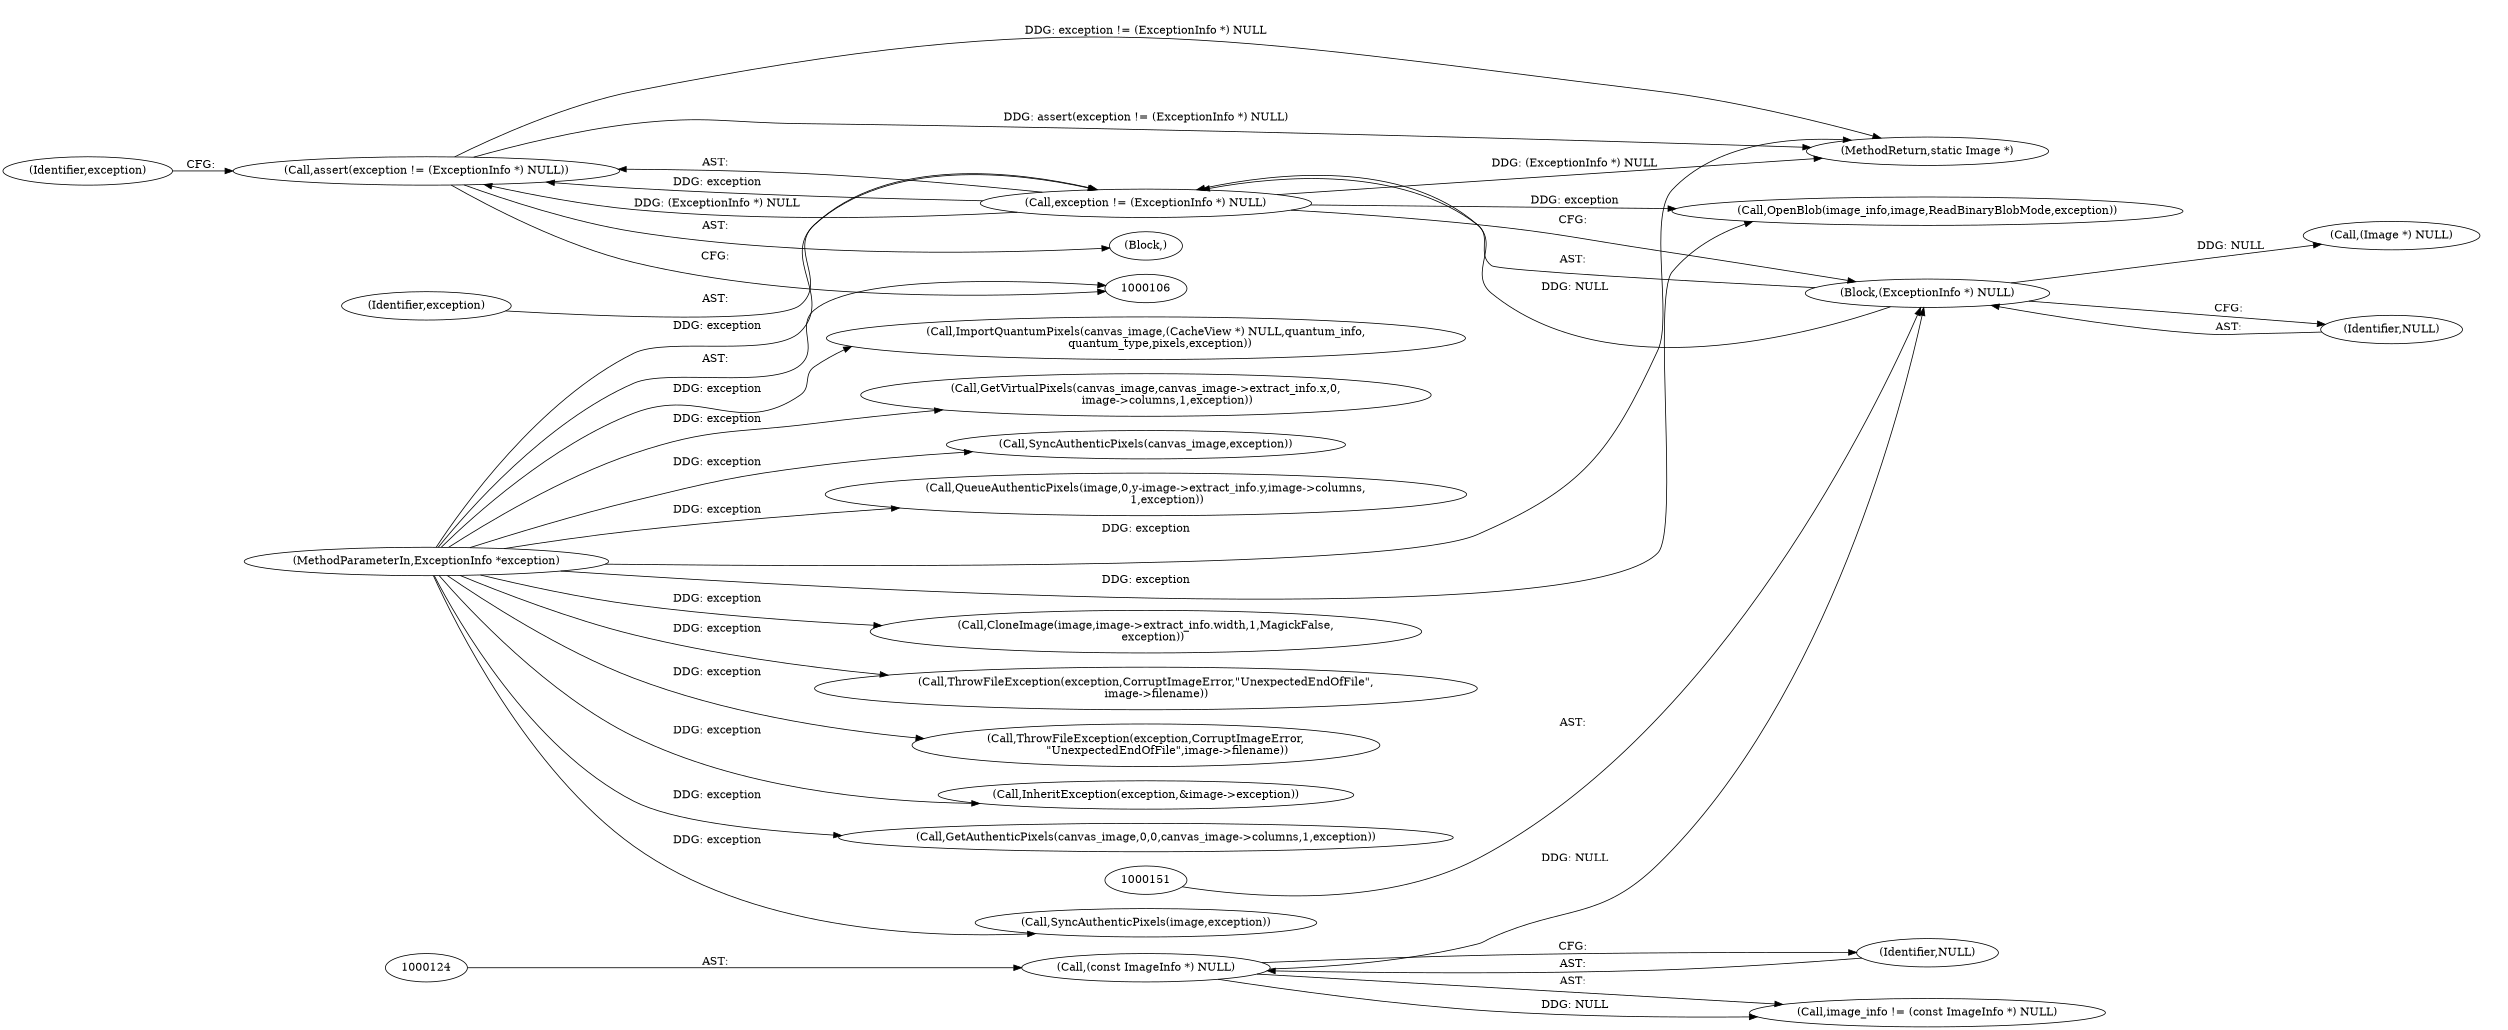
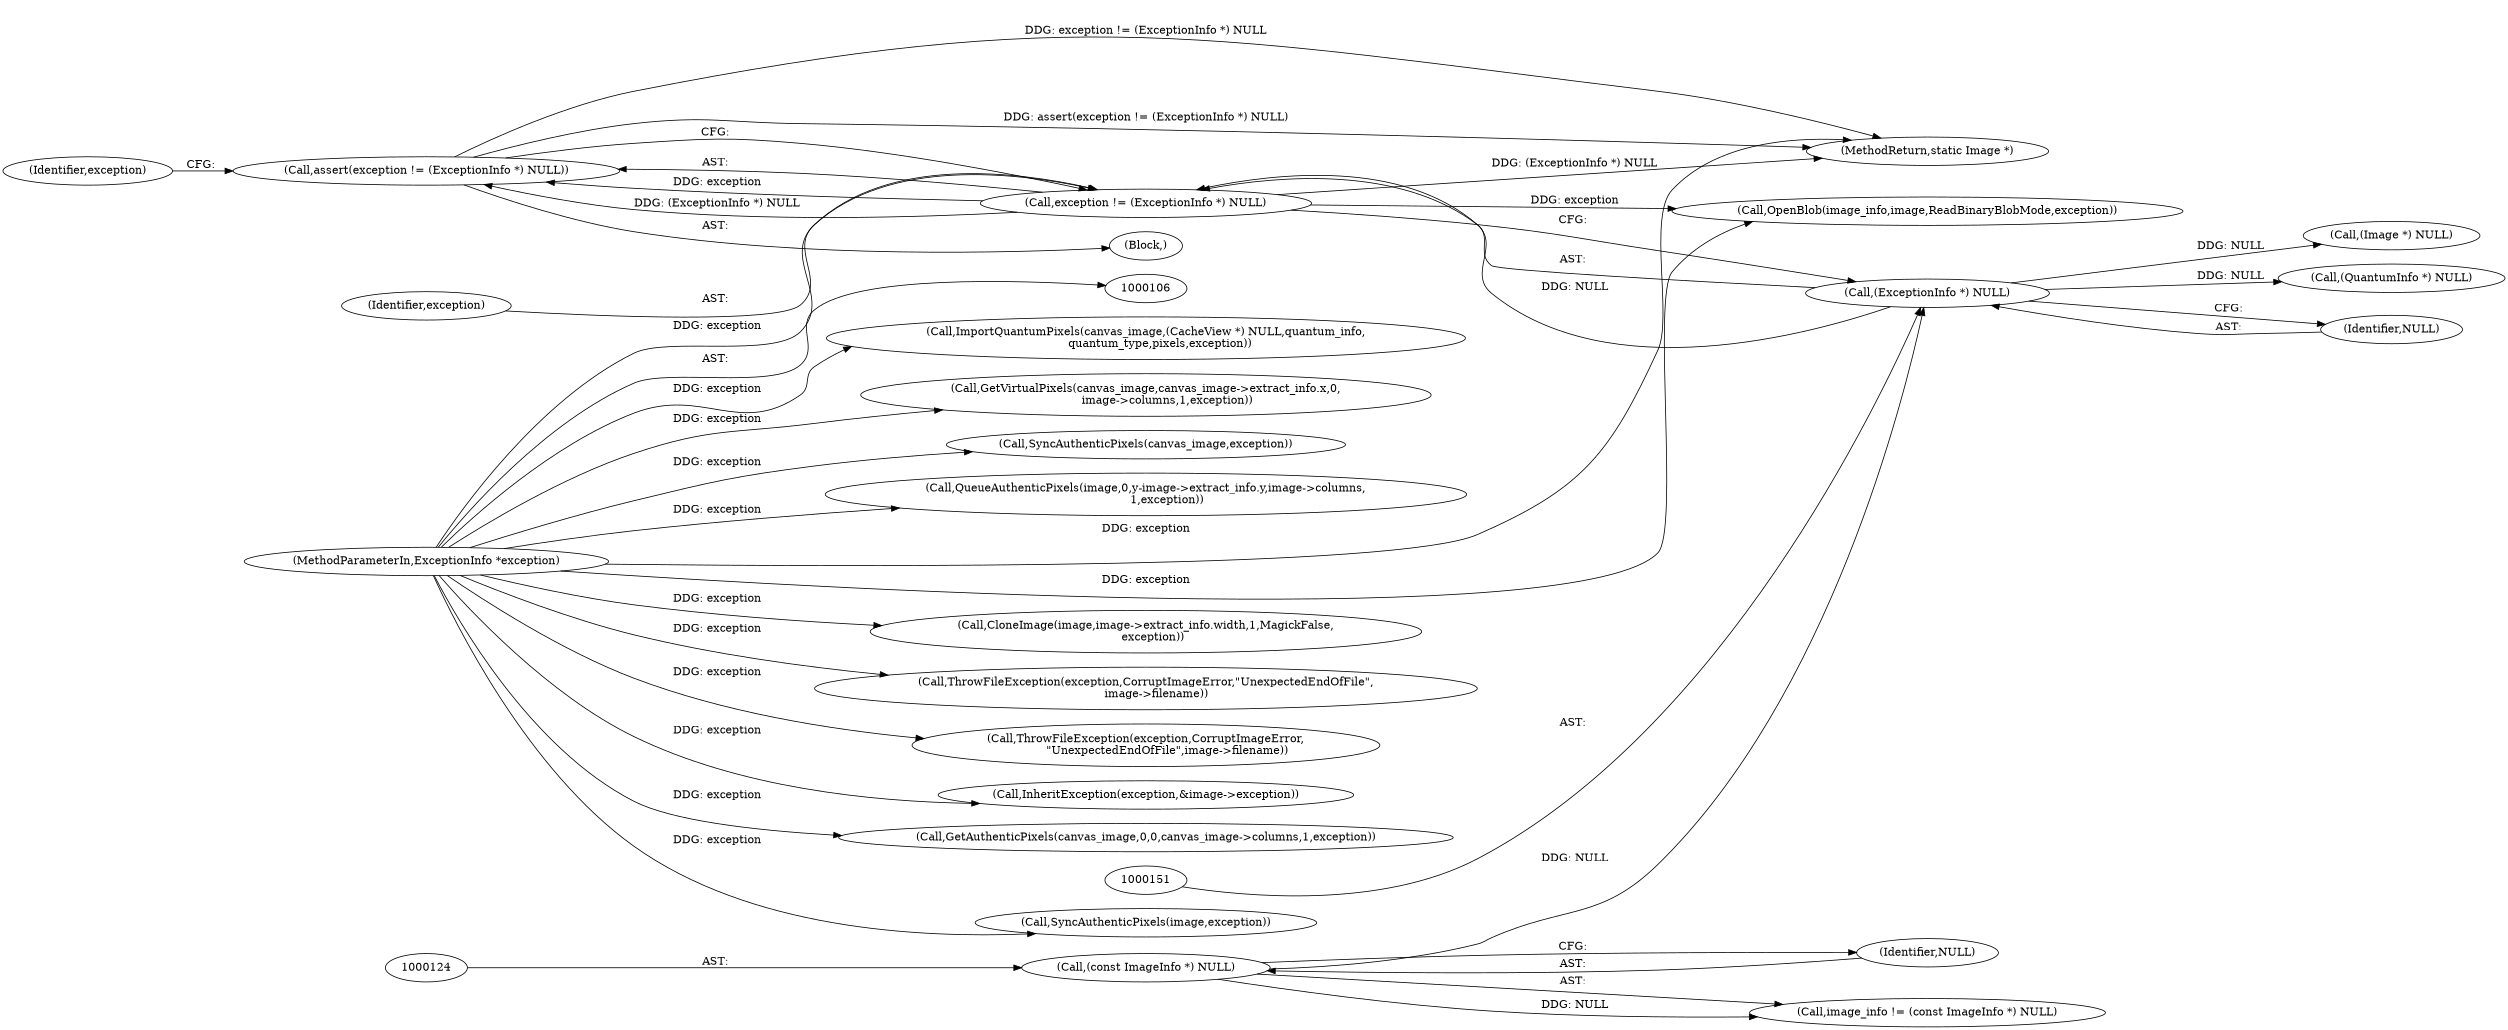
node "(Call,(QuantumInfo *) NULL)": added
edge "(Call,assert(exception != (ExceptionInfo *) NULL))" -> "1000106": now "(Call,assert(exception != (ExceptionInfo *) NULL))" -> "(Call,exception != (ExceptionInfo *) NULL)"
node "(Block,(ExceptionInfo *) NULL)": label "(Block,(ExceptionInfo *) NULL)" -> "(Call,(ExceptionInfo *) NULL)"
